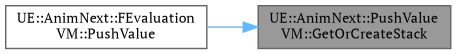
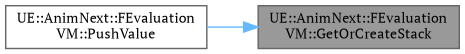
node "UE::AnimNext::PushValue VM::GetOrCreateStack": label "UE::AnimNext::PushValue VM::GetOrCreateStack" -> "UE::AnimNext::FEvaluation VM::GetOrCreateStack"
